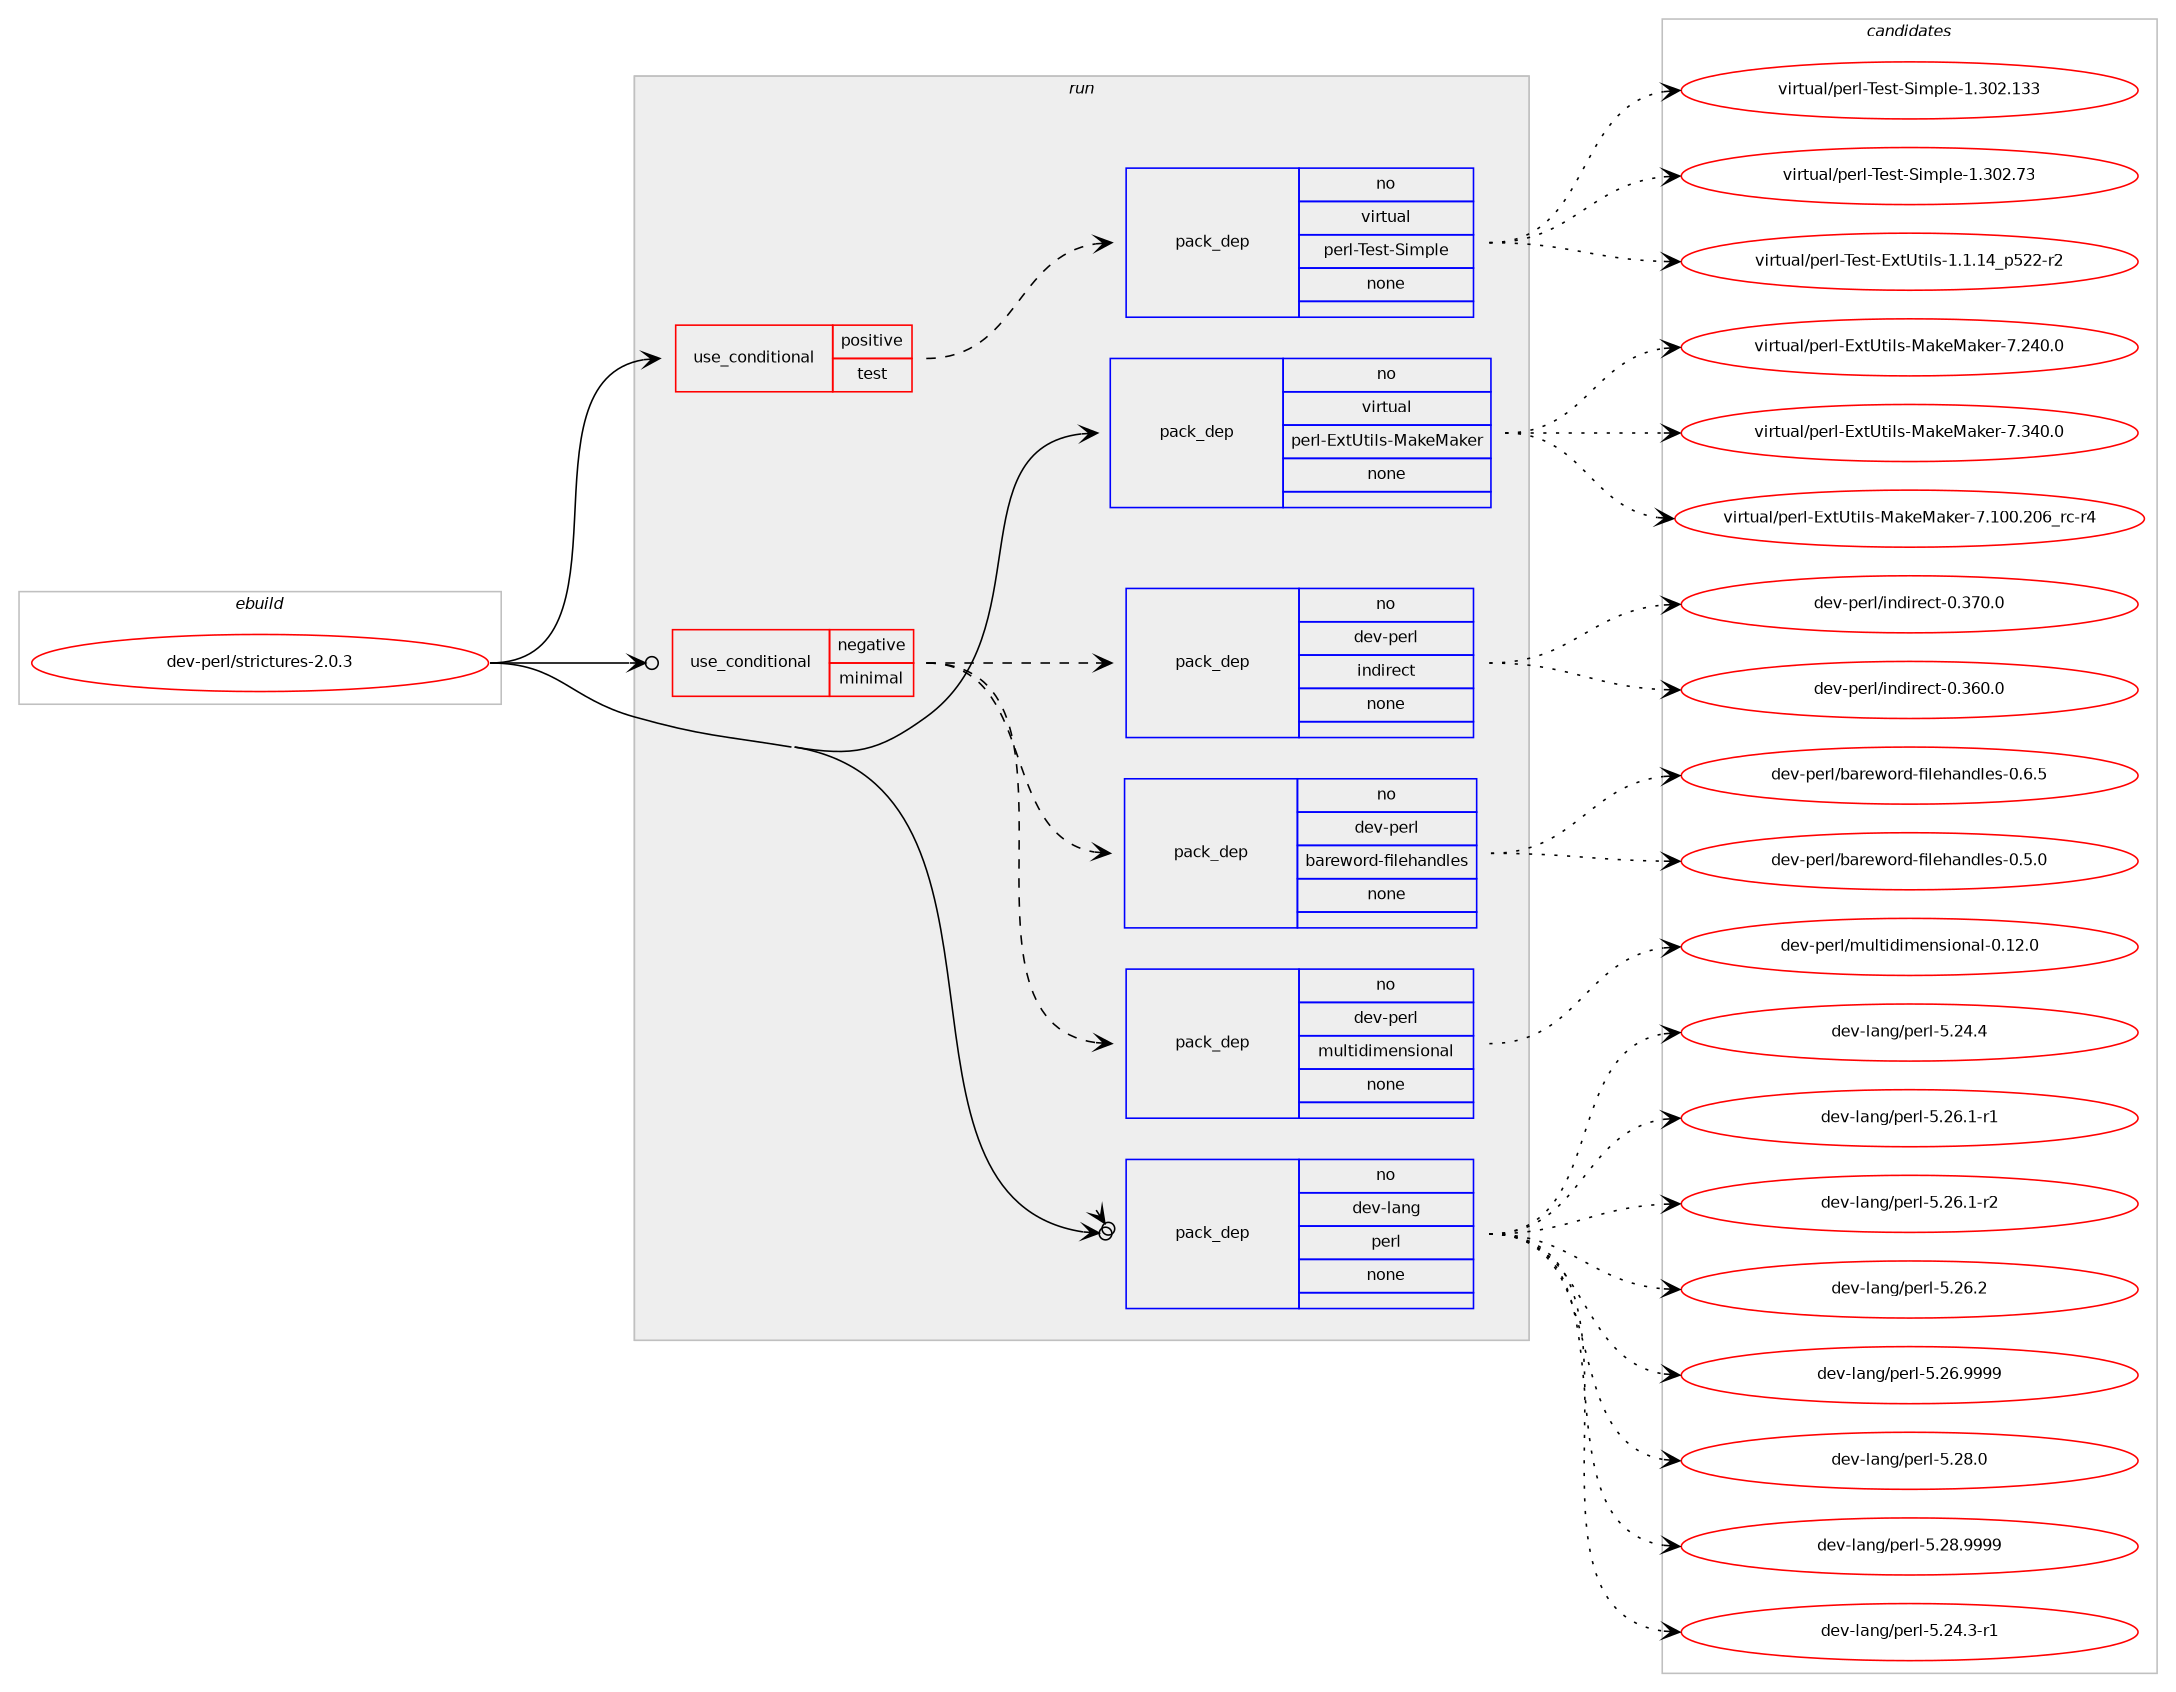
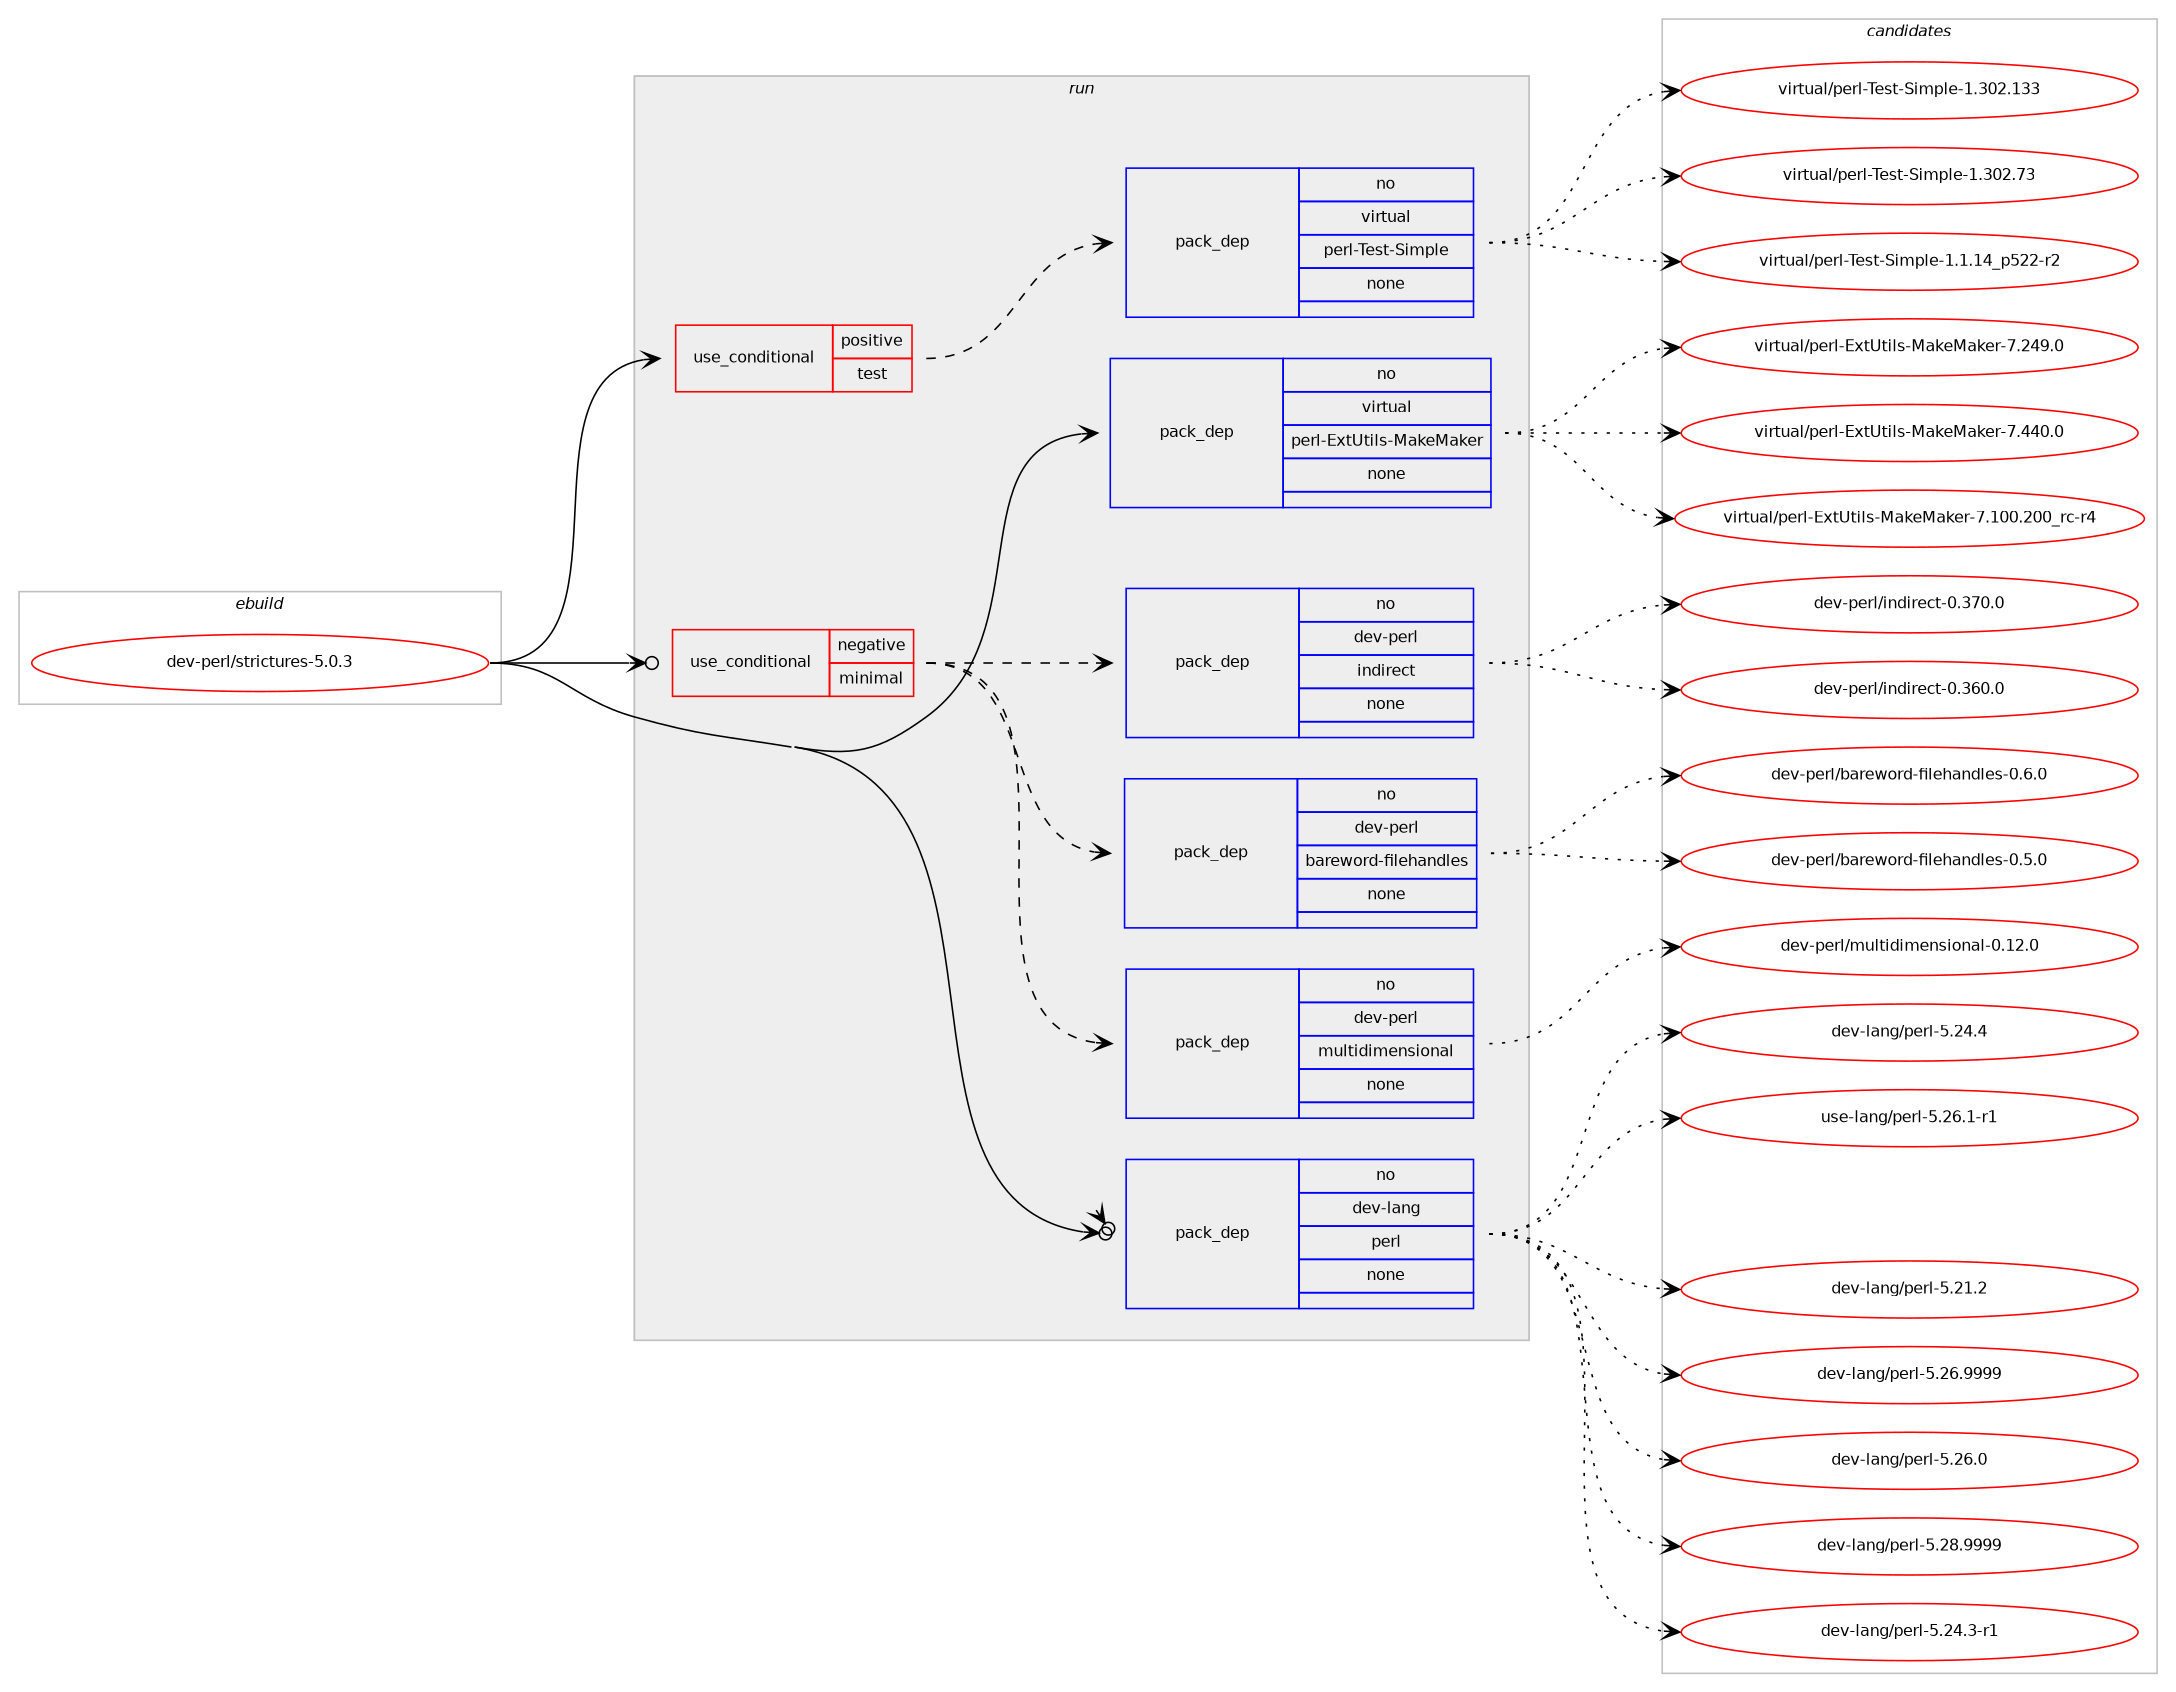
node "virtual/perl-Test-ExtUtils-1.1.14_p522-r2": label "virtual/perl-Test-ExtUtils-1.1.14_p522-r2" -> "virtual/perl-Test-Simple-1.1.14_p522-r2"
node "virtual/perl-ExtUtils-MakeMaker-7.240.0": label "virtual/perl-ExtUtils-MakeMaker-7.240.0" -> "virtual/perl-ExtUtils-MakeMaker-7.249.0"
node "virtual/perl-ExtUtils-MakeMaker-7.340.0": label "virtual/perl-ExtUtils-MakeMaker-7.340.0" -> "virtual/perl-ExtUtils-MakeMaker-7.440.0"
node "virtual/perl-ExtUtils-MakeMaker-7.100.206_rc-r4": label "virtual/perl-ExtUtils-MakeMaker-7.100.206_rc-r4" -> "virtual/perl-ExtUtils-MakeMaker-7.100.200_rc-r4"
node "dev-perl/strictures-2.0.3": label "dev-perl/strictures-2.0.3" -> "dev-perl/strictures-5.0.3"
node "dev-perl/bareword-filehandles-0.6.5": label "dev-perl/bareword-filehandles-0.6.5" -> "dev-perl/bareword-filehandles-0.6.0"
node "dev-lang/perl-5.26.1-r1": label "dev-lang/perl-5.26.1-r1" -> "use-lang/perl-5.26.1-r1"
node "dev-lang/perl-5.26.1-r2": removed
node "dev-lang/perl-5.26.2": label "dev-lang/perl-5.26.2" -> "dev-lang/perl-5.21.2"
node "dev-lang/perl-5.28.0": label "dev-lang/perl-5.28.0" -> "dev-lang/perl-5.26.0"
